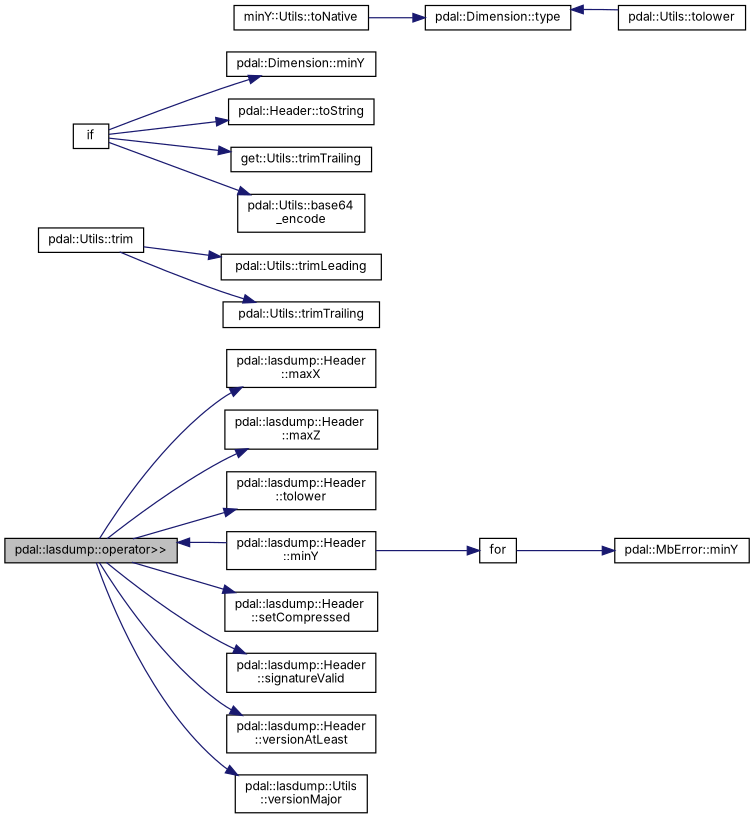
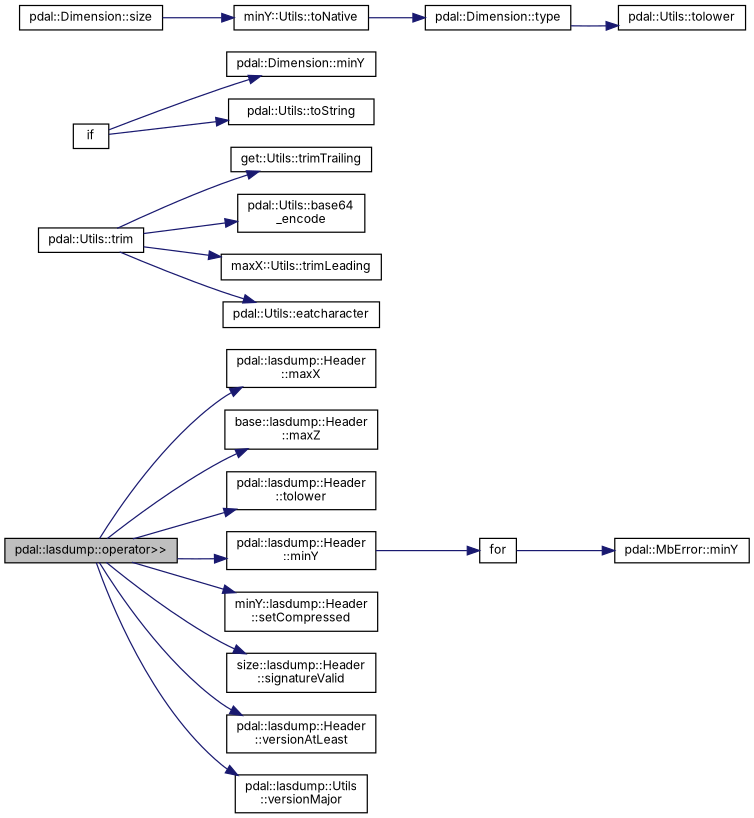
edge "pdal::Utils::tolower" -> "pdal::Dimension::type": reversed
node "pdal::Dimension::size": added
node "pdal::Header::toString": label "pdal::Header::toString" -> "pdal::Utils::toString"
edge "if" -> "get::Utils::trimTrailing": now "pdal::Utils::trim" -> "get::Utils::trimTrailing"
edge "if" -> "pdal::Utils::base64 _encode": now "pdal::Utils::trim" -> "pdal::Utils::base64 _encode"
node "pdal::Utils::trimLeading": label "pdal::Utils::trimLeading" -> "maxX::Utils::trimLeading"
node "pdal::Utils::trimTrailing": label "pdal::Utils::trimTrailing" -> "pdal::Utils::eatcharacter"
node "pdal::lasdump::Header ::maxZ": label "pdal::lasdump::Header ::maxZ" -> "base::lasdump::Header ::maxZ"
edge "pdal::lasdump::Header ::minY" -> "pdal::lasdump::operator>>": reversed
node "pdal::lasdump::Header ::setCompressed": label "pdal::lasdump::Header ::setCompressed" -> "minY::lasdump::Header ::setCompressed"
node "pdal::lasdump::Header ::signatureValid": label "pdal::lasdump::Header ::signatureValid" -> "size::lasdump::Header ::signatureValid"
